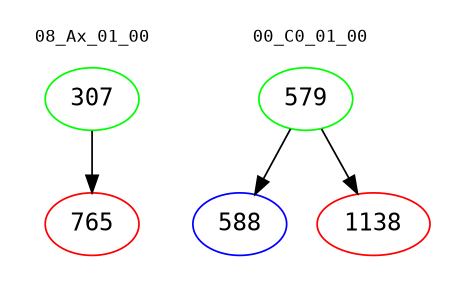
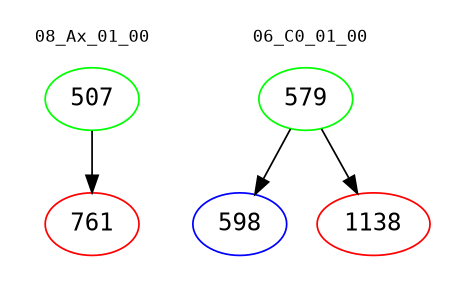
cluster "00_C0_01_00": label "00_C0_01_00" -> "06_C0_01_00"
node "307": label "307" -> "507"
node "765": label "765" -> "761"
node "588": label "588" -> "598"
